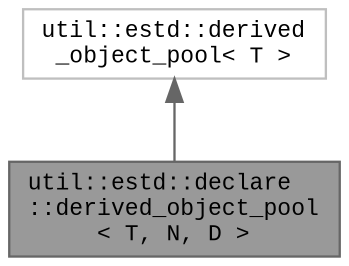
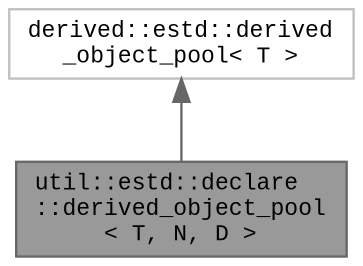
node "util::estd::derived _object_pool< T >": label "util::estd::derived _object_pool< T >" -> "derived::estd::derived _object_pool< T >"
